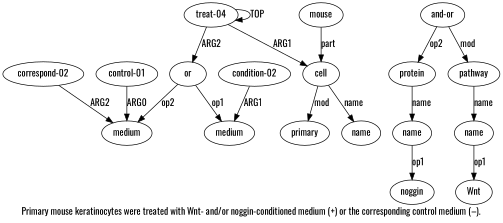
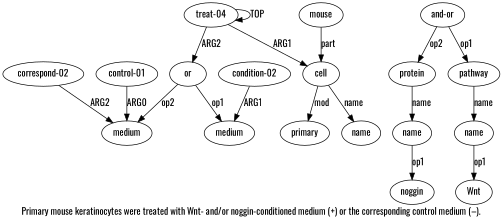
edge "and-or" -> "pathway": label "mod" -> "op1"
